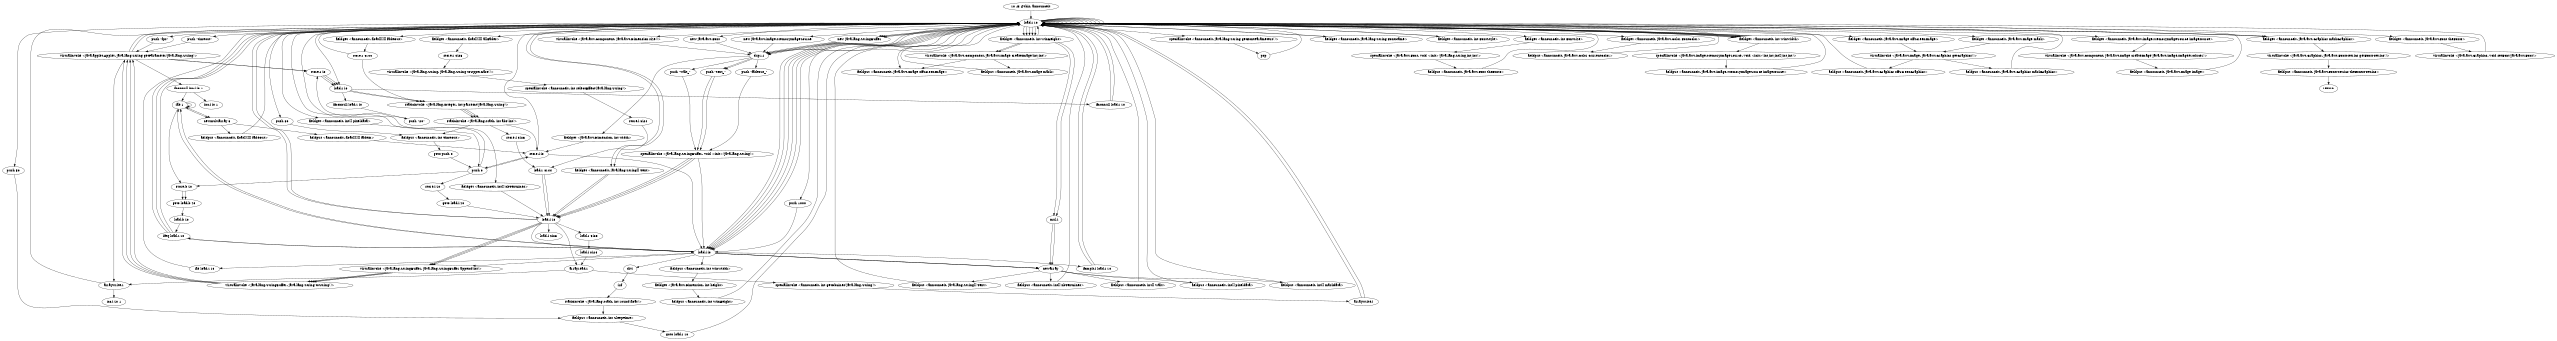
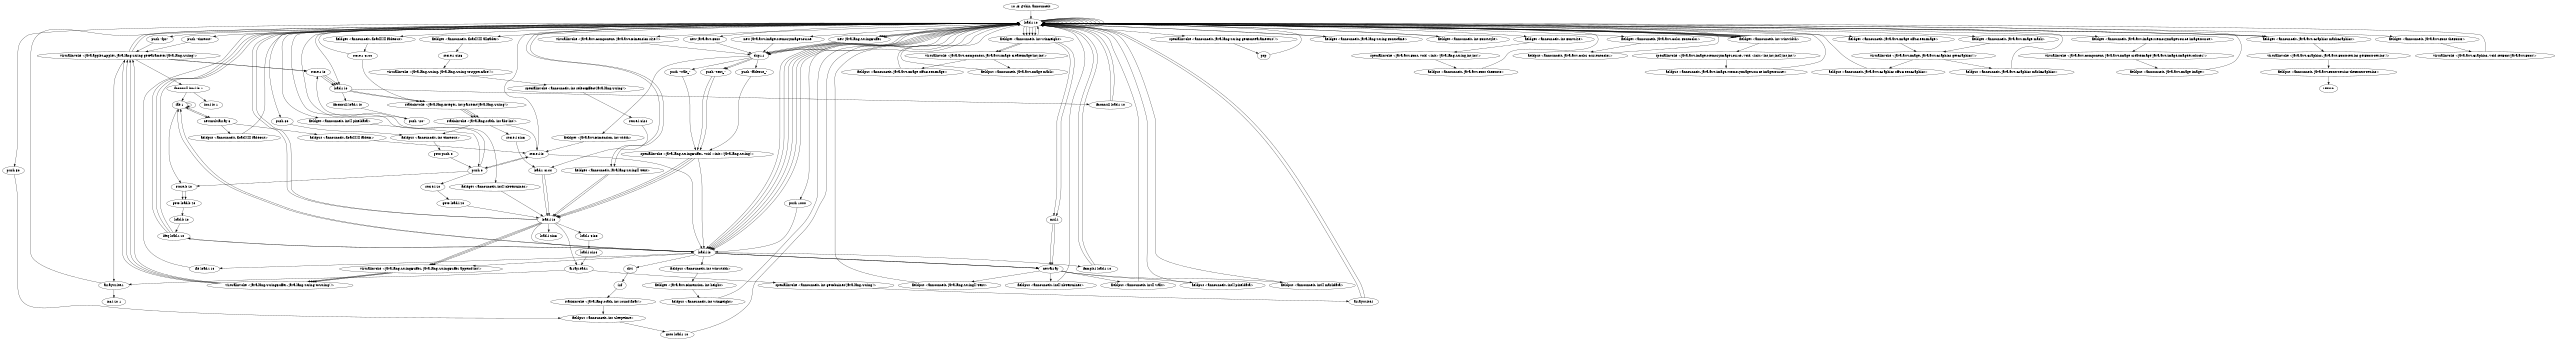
edge "load.r r0" -> "fieldput <announceit: java.awt.Image offScreenImage>": reversed
